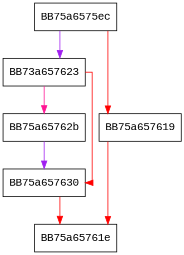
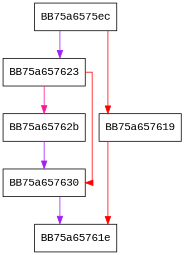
node "BB73a657623": label "BB73a657623" -> "BB75a657623"
edge "BB75a657630" -> "BB75a65761e": color red -> purple
